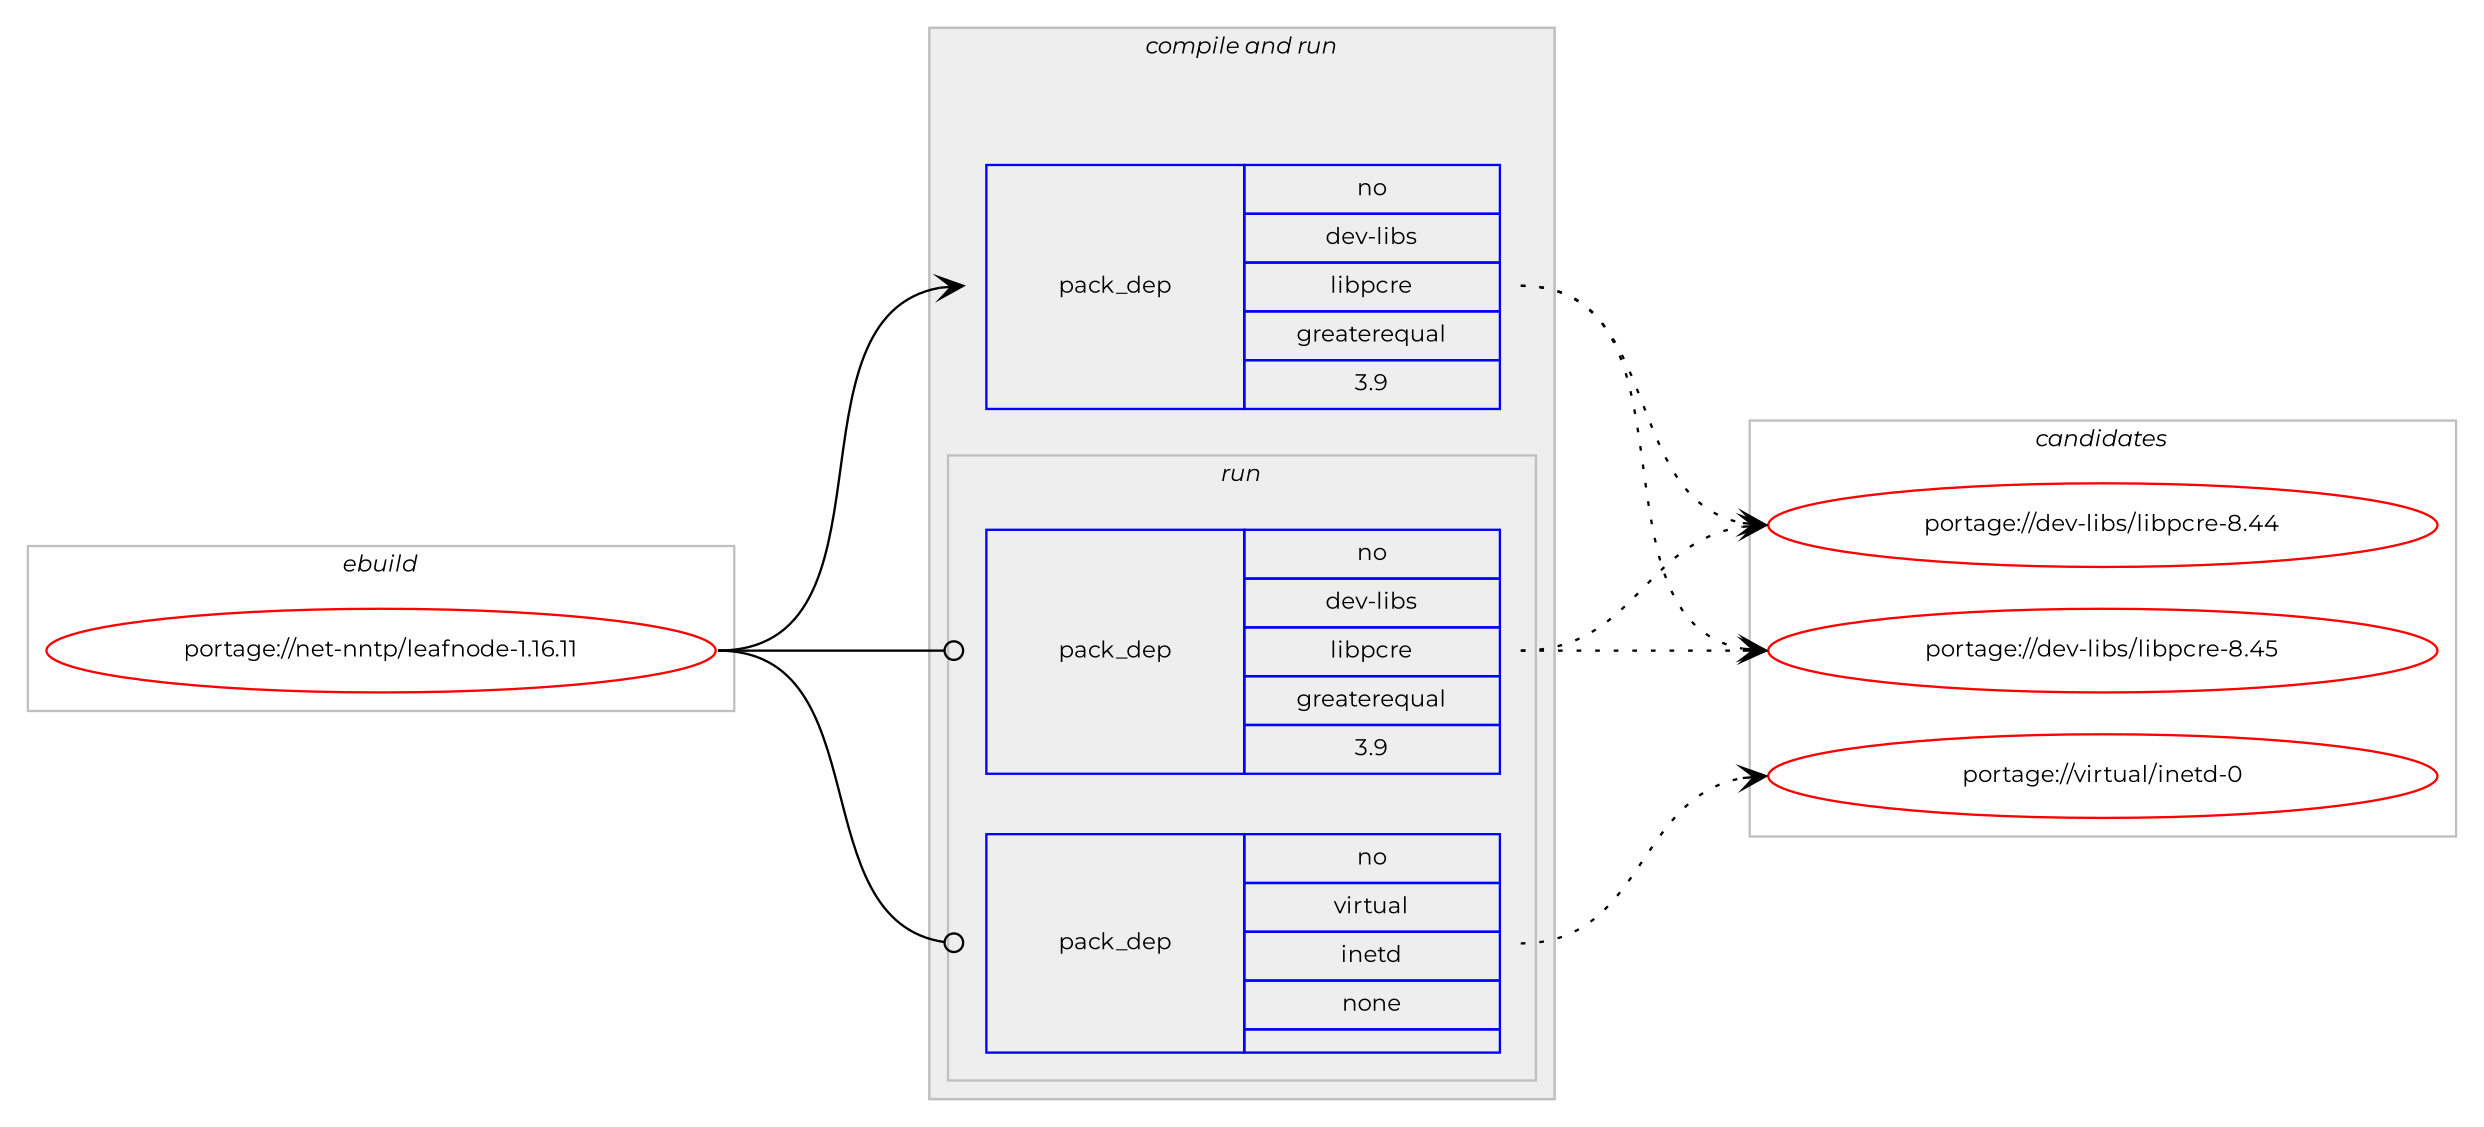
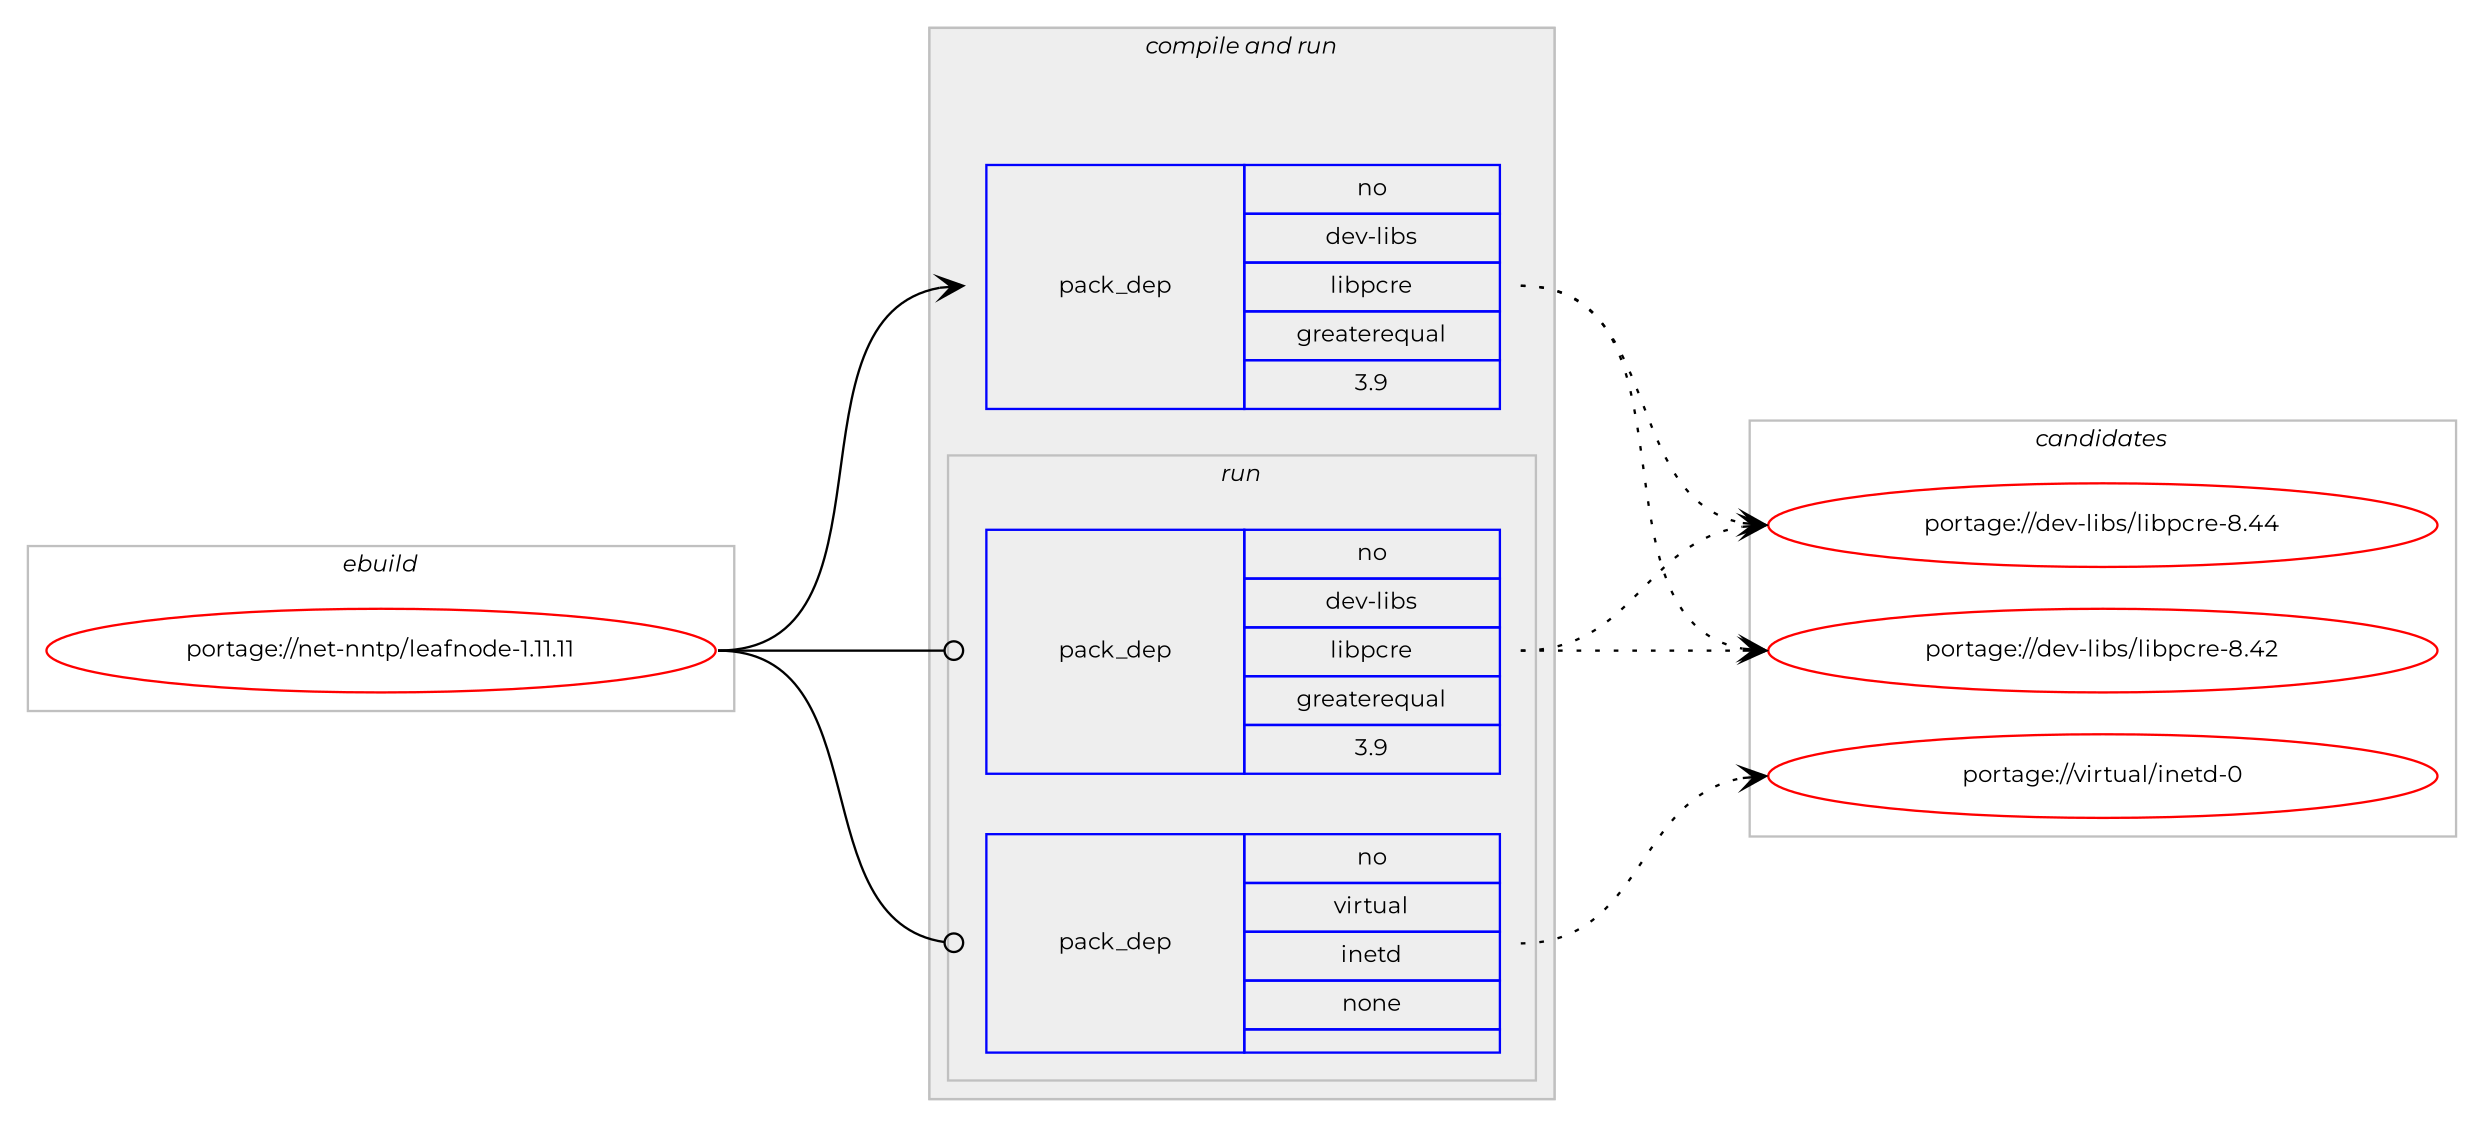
node "portage://net-nntp/leafnode-1.16.11": label "portage://net-nntp/leafnode-1.16.11" -> "portage://net-nntp/leafnode-1.11.11"
node "portage://dev-libs/libpcre-8.45": label "portage://dev-libs/libpcre-8.45" -> "portage://dev-libs/libpcre-8.42"
